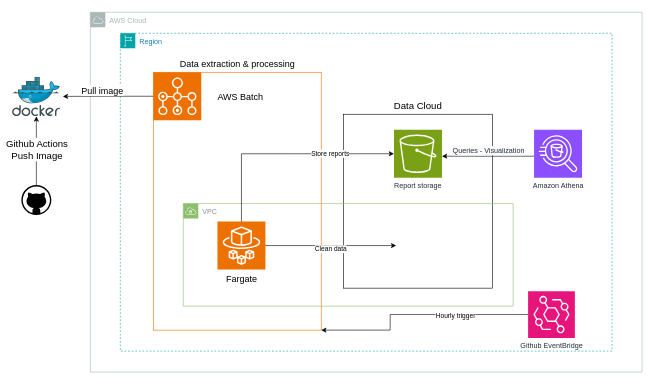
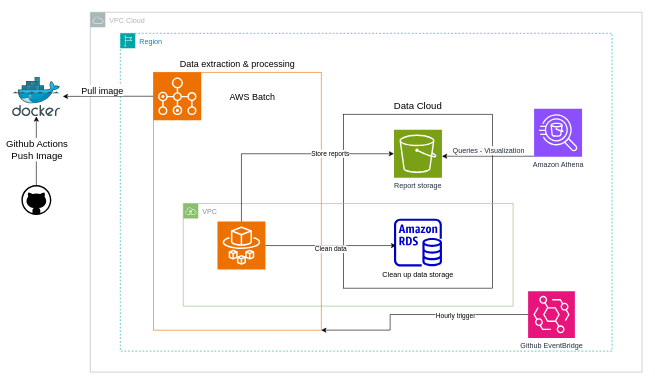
node "AWS Cloud": label "AWS Cloud" -> "VPC Cloud"
node "AWS Batch": moved (240, 96) -> (252, 96)
node "Amazon Athena": moved (558, 154) -> (558, 133)
node "Clean up data storage": added
node "Fargate": removed
